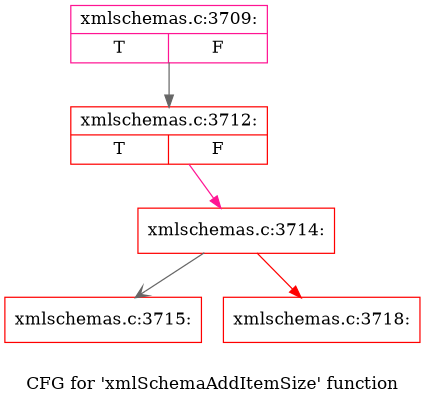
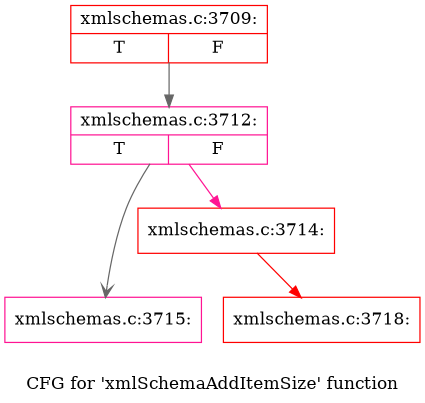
node "xmlschemas.c:3709:": color deeppink -> red
node "xmlschemas.c:3712:": color red -> deeppink
edge "xmlschemas.c:3714:" -> "xmlschemas.c:3715:": now "xmlschemas.c:3712:" -> "xmlschemas.c:3715:"
node "xmlschemas.c:3715:": color red -> deeppink
